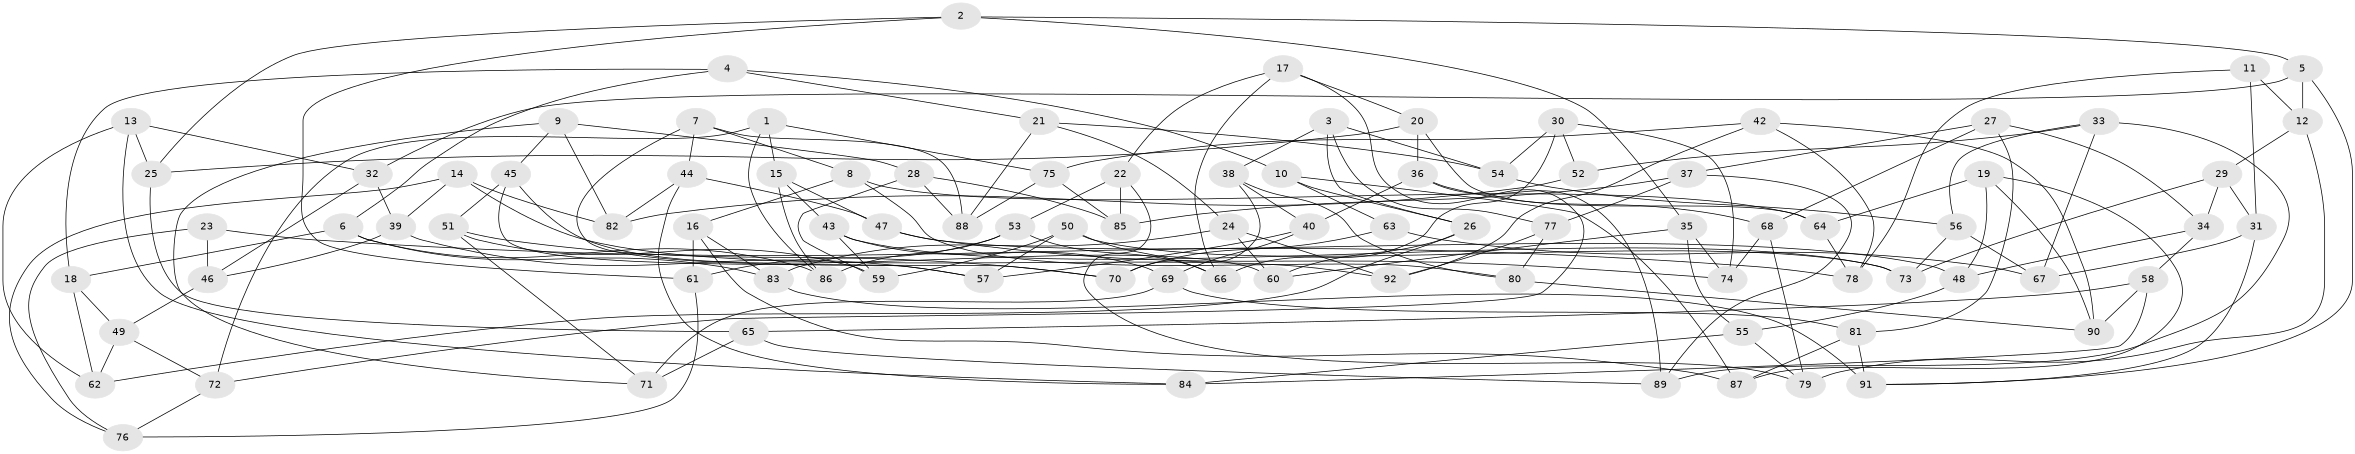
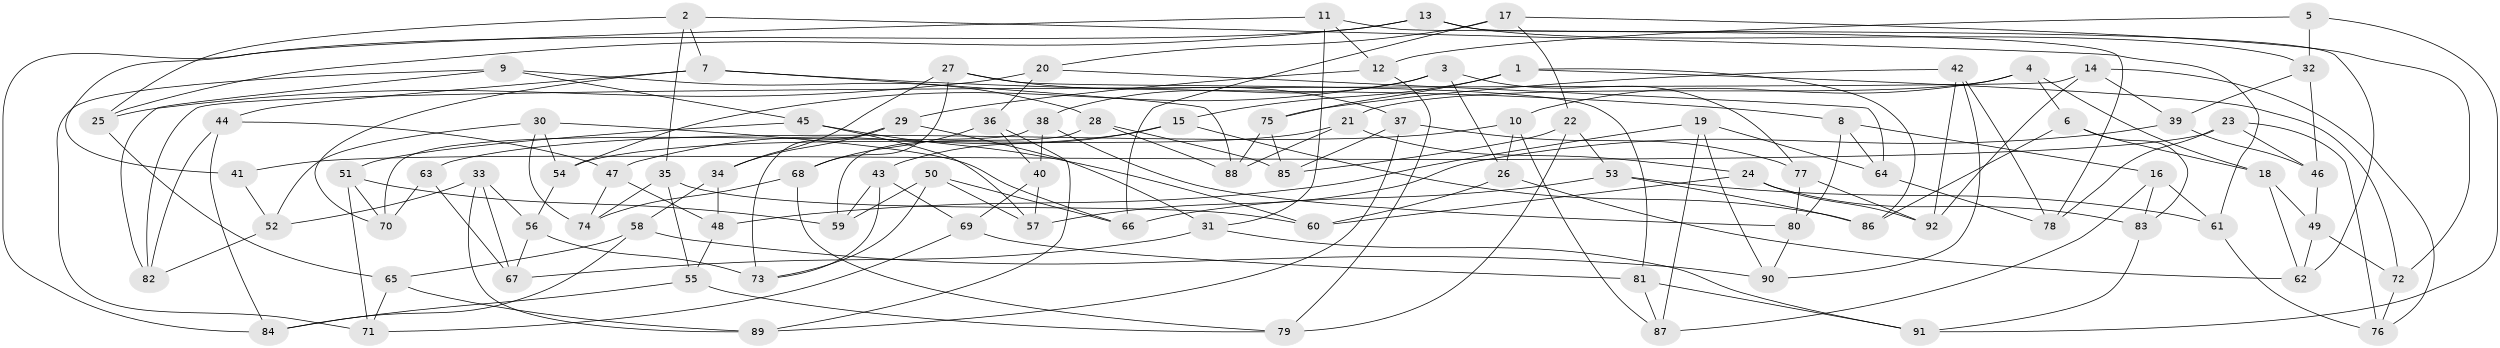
edge "2" -- "5": now "2" -- "7"
node "41": added
